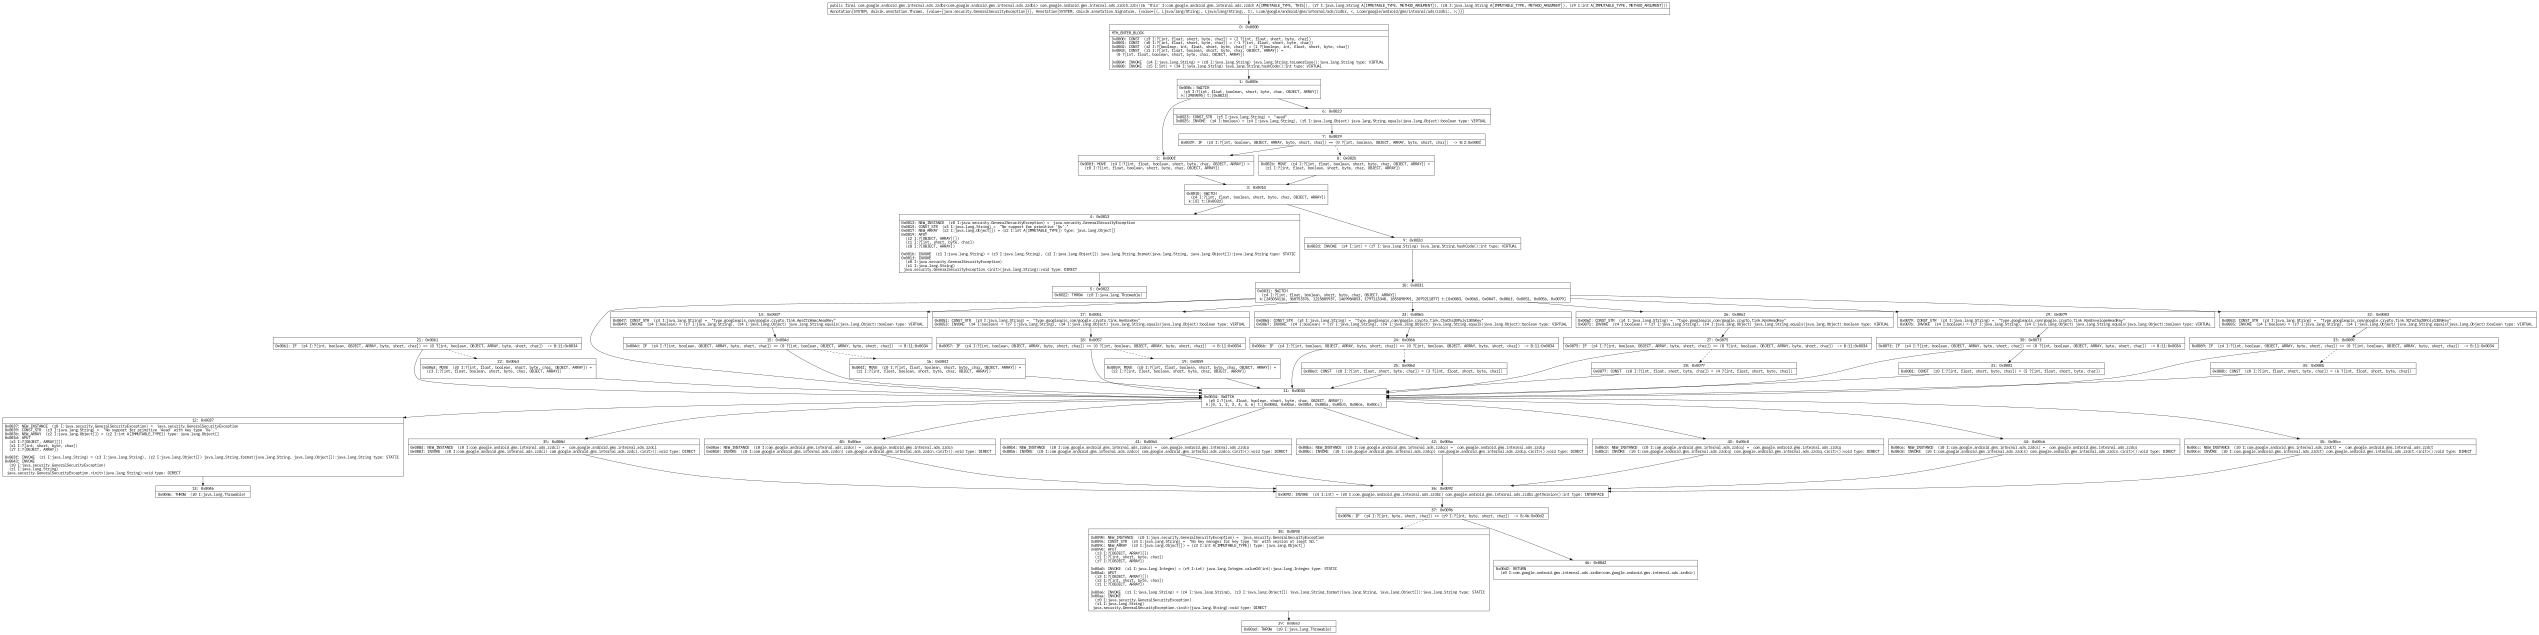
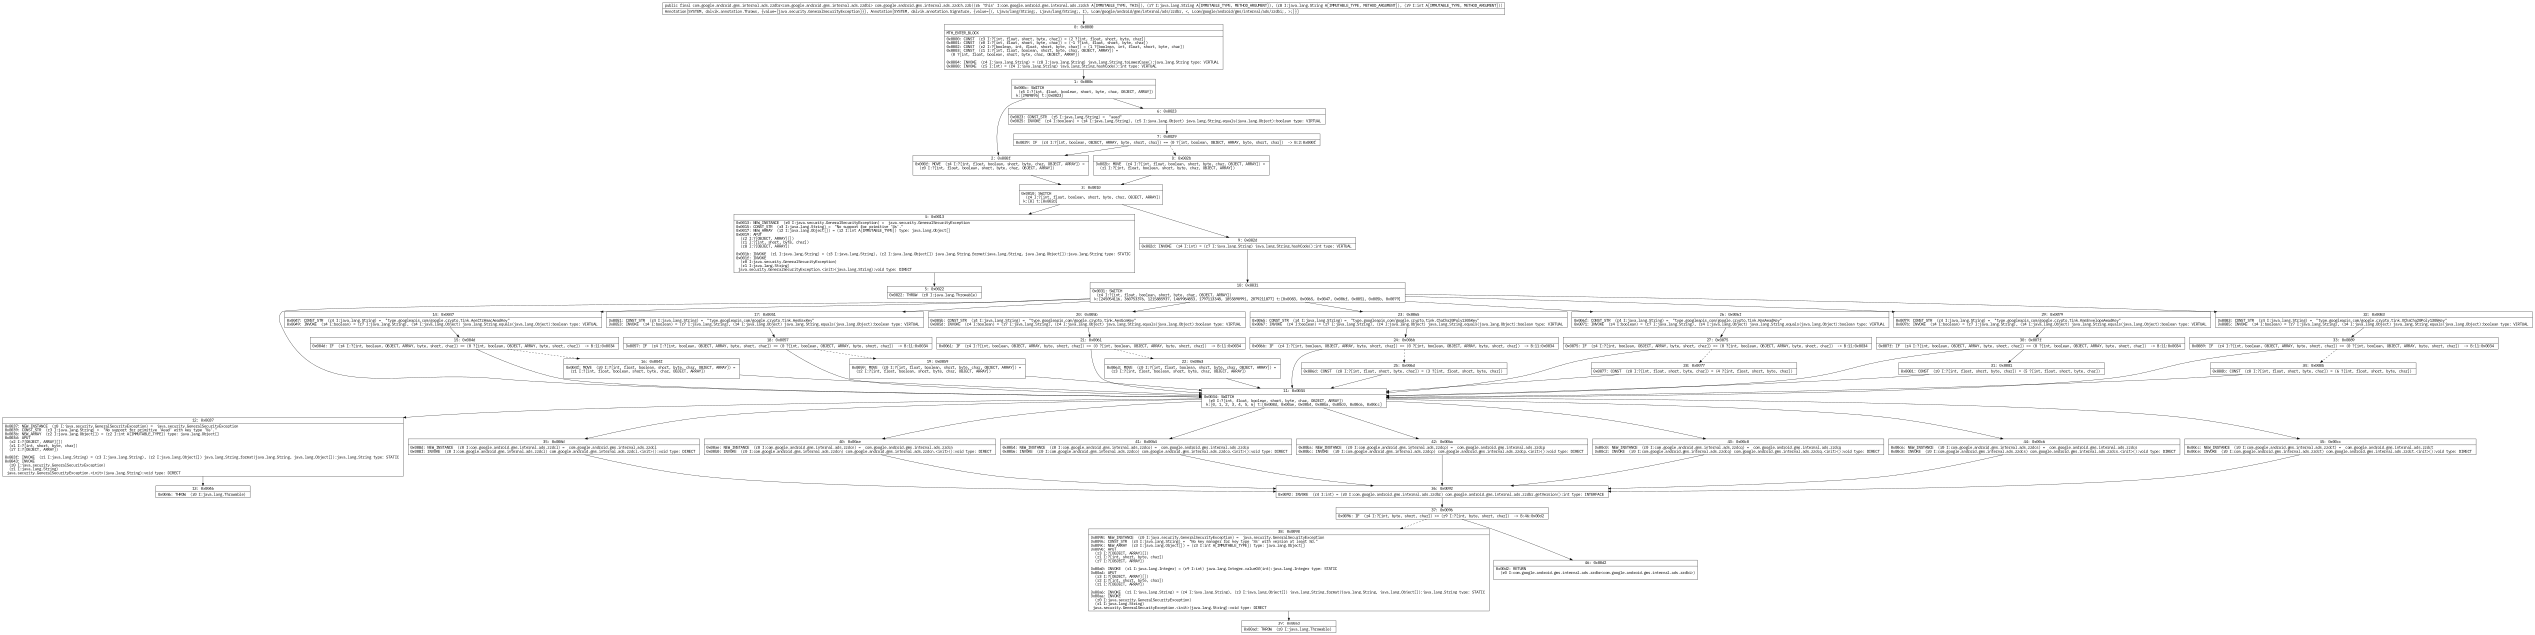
node "20: 0x005b": added
